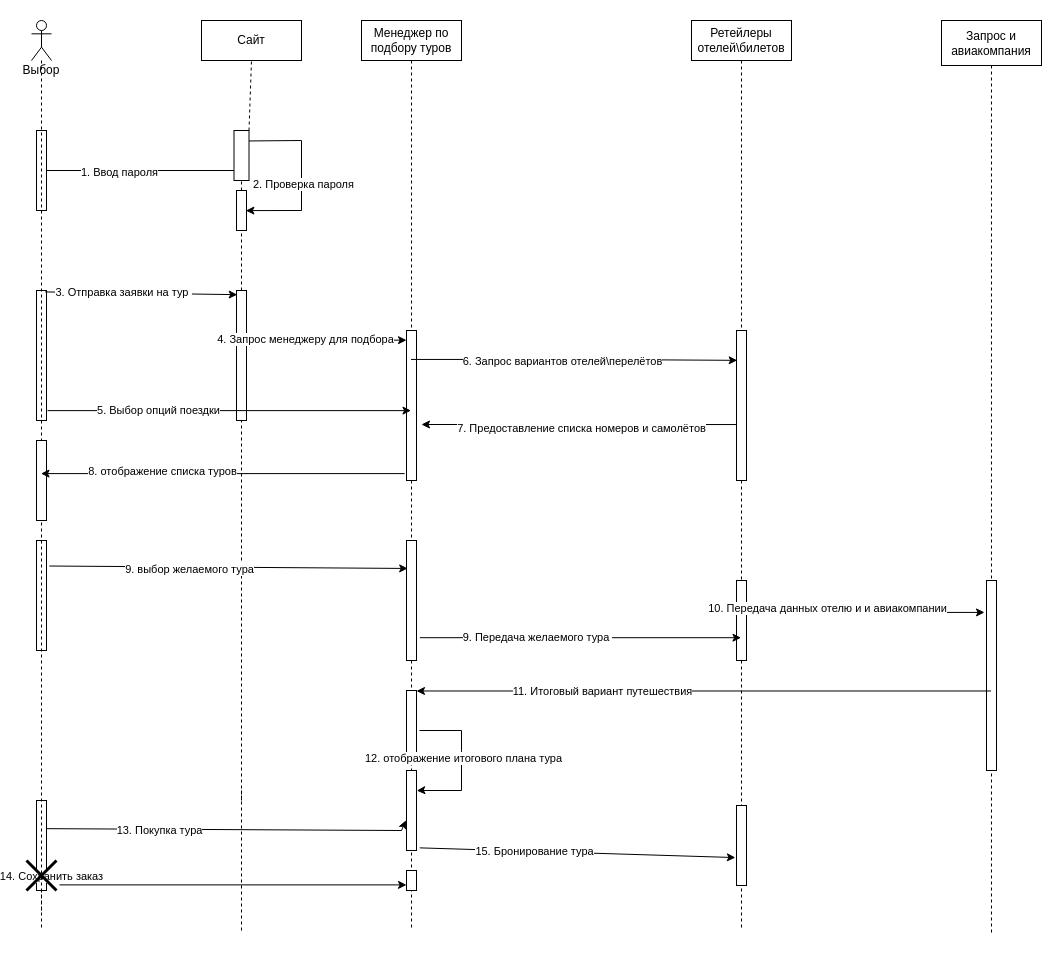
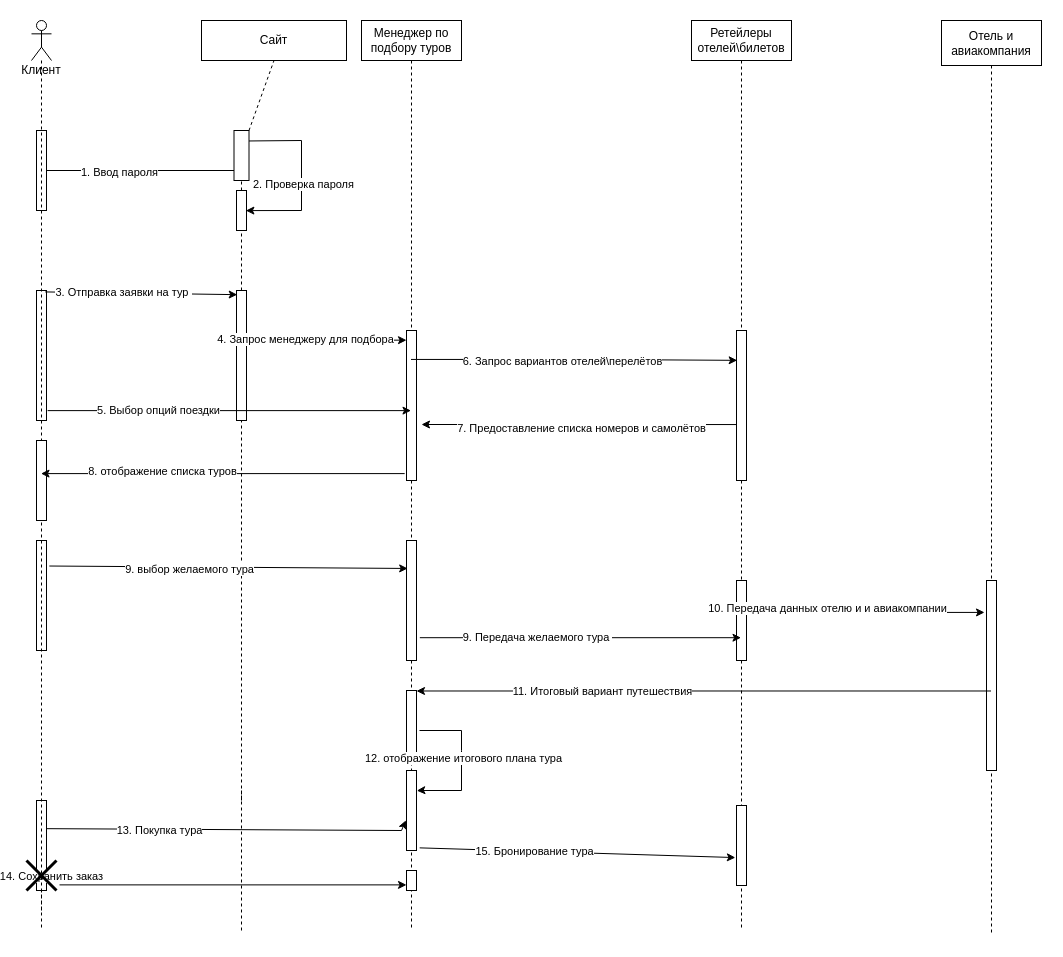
node "Сайт": size 100x40 -> 145x40
node "Запрос и авиакомпания": label "Запрос и авиакомпания" -> "Отель и авиакомпания"
node "Выбор": label "Выбор" -> "Клиент"
